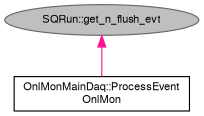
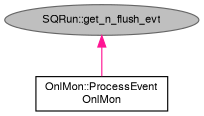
node "OnlMonMainDaq::ProcessEvent OnlMon": label "OnlMonMainDaq::ProcessEvent OnlMon" -> "OnlMon::ProcessEvent OnlMon"
